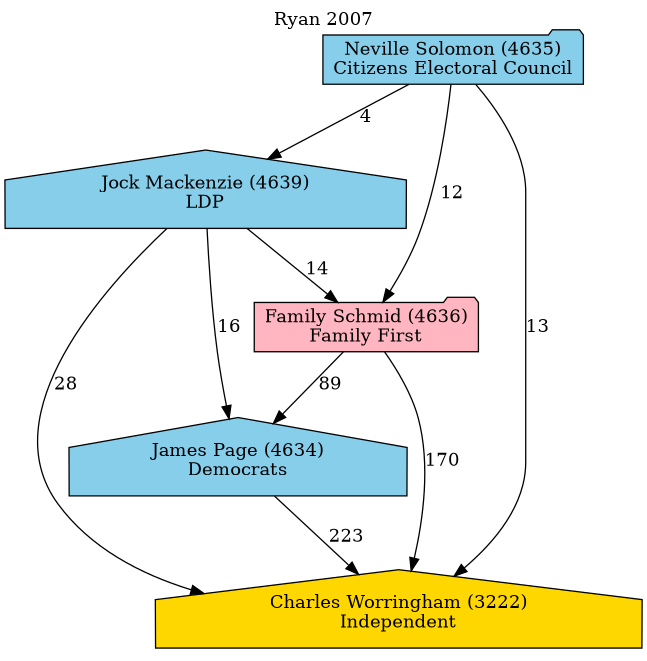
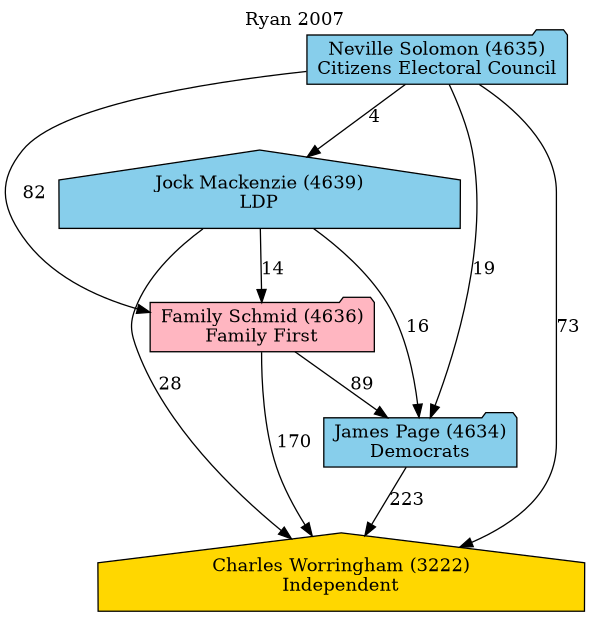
edge "Neville Solomon (4635) Citizens Electoral Council" -> "Family Schmid (4636) Family First": label "12" -> "82"
edge "Neville Solomon (4635) Citizens Electoral Council" -> "James Page (4634) Democrats": added, label "19"
edge "Neville Solomon (4635) Citizens Electoral Council" -> "Charles Worringham (3222) Independent": label "13" -> "73"
node "James Page (4634) Democrats": shape house -> folder
